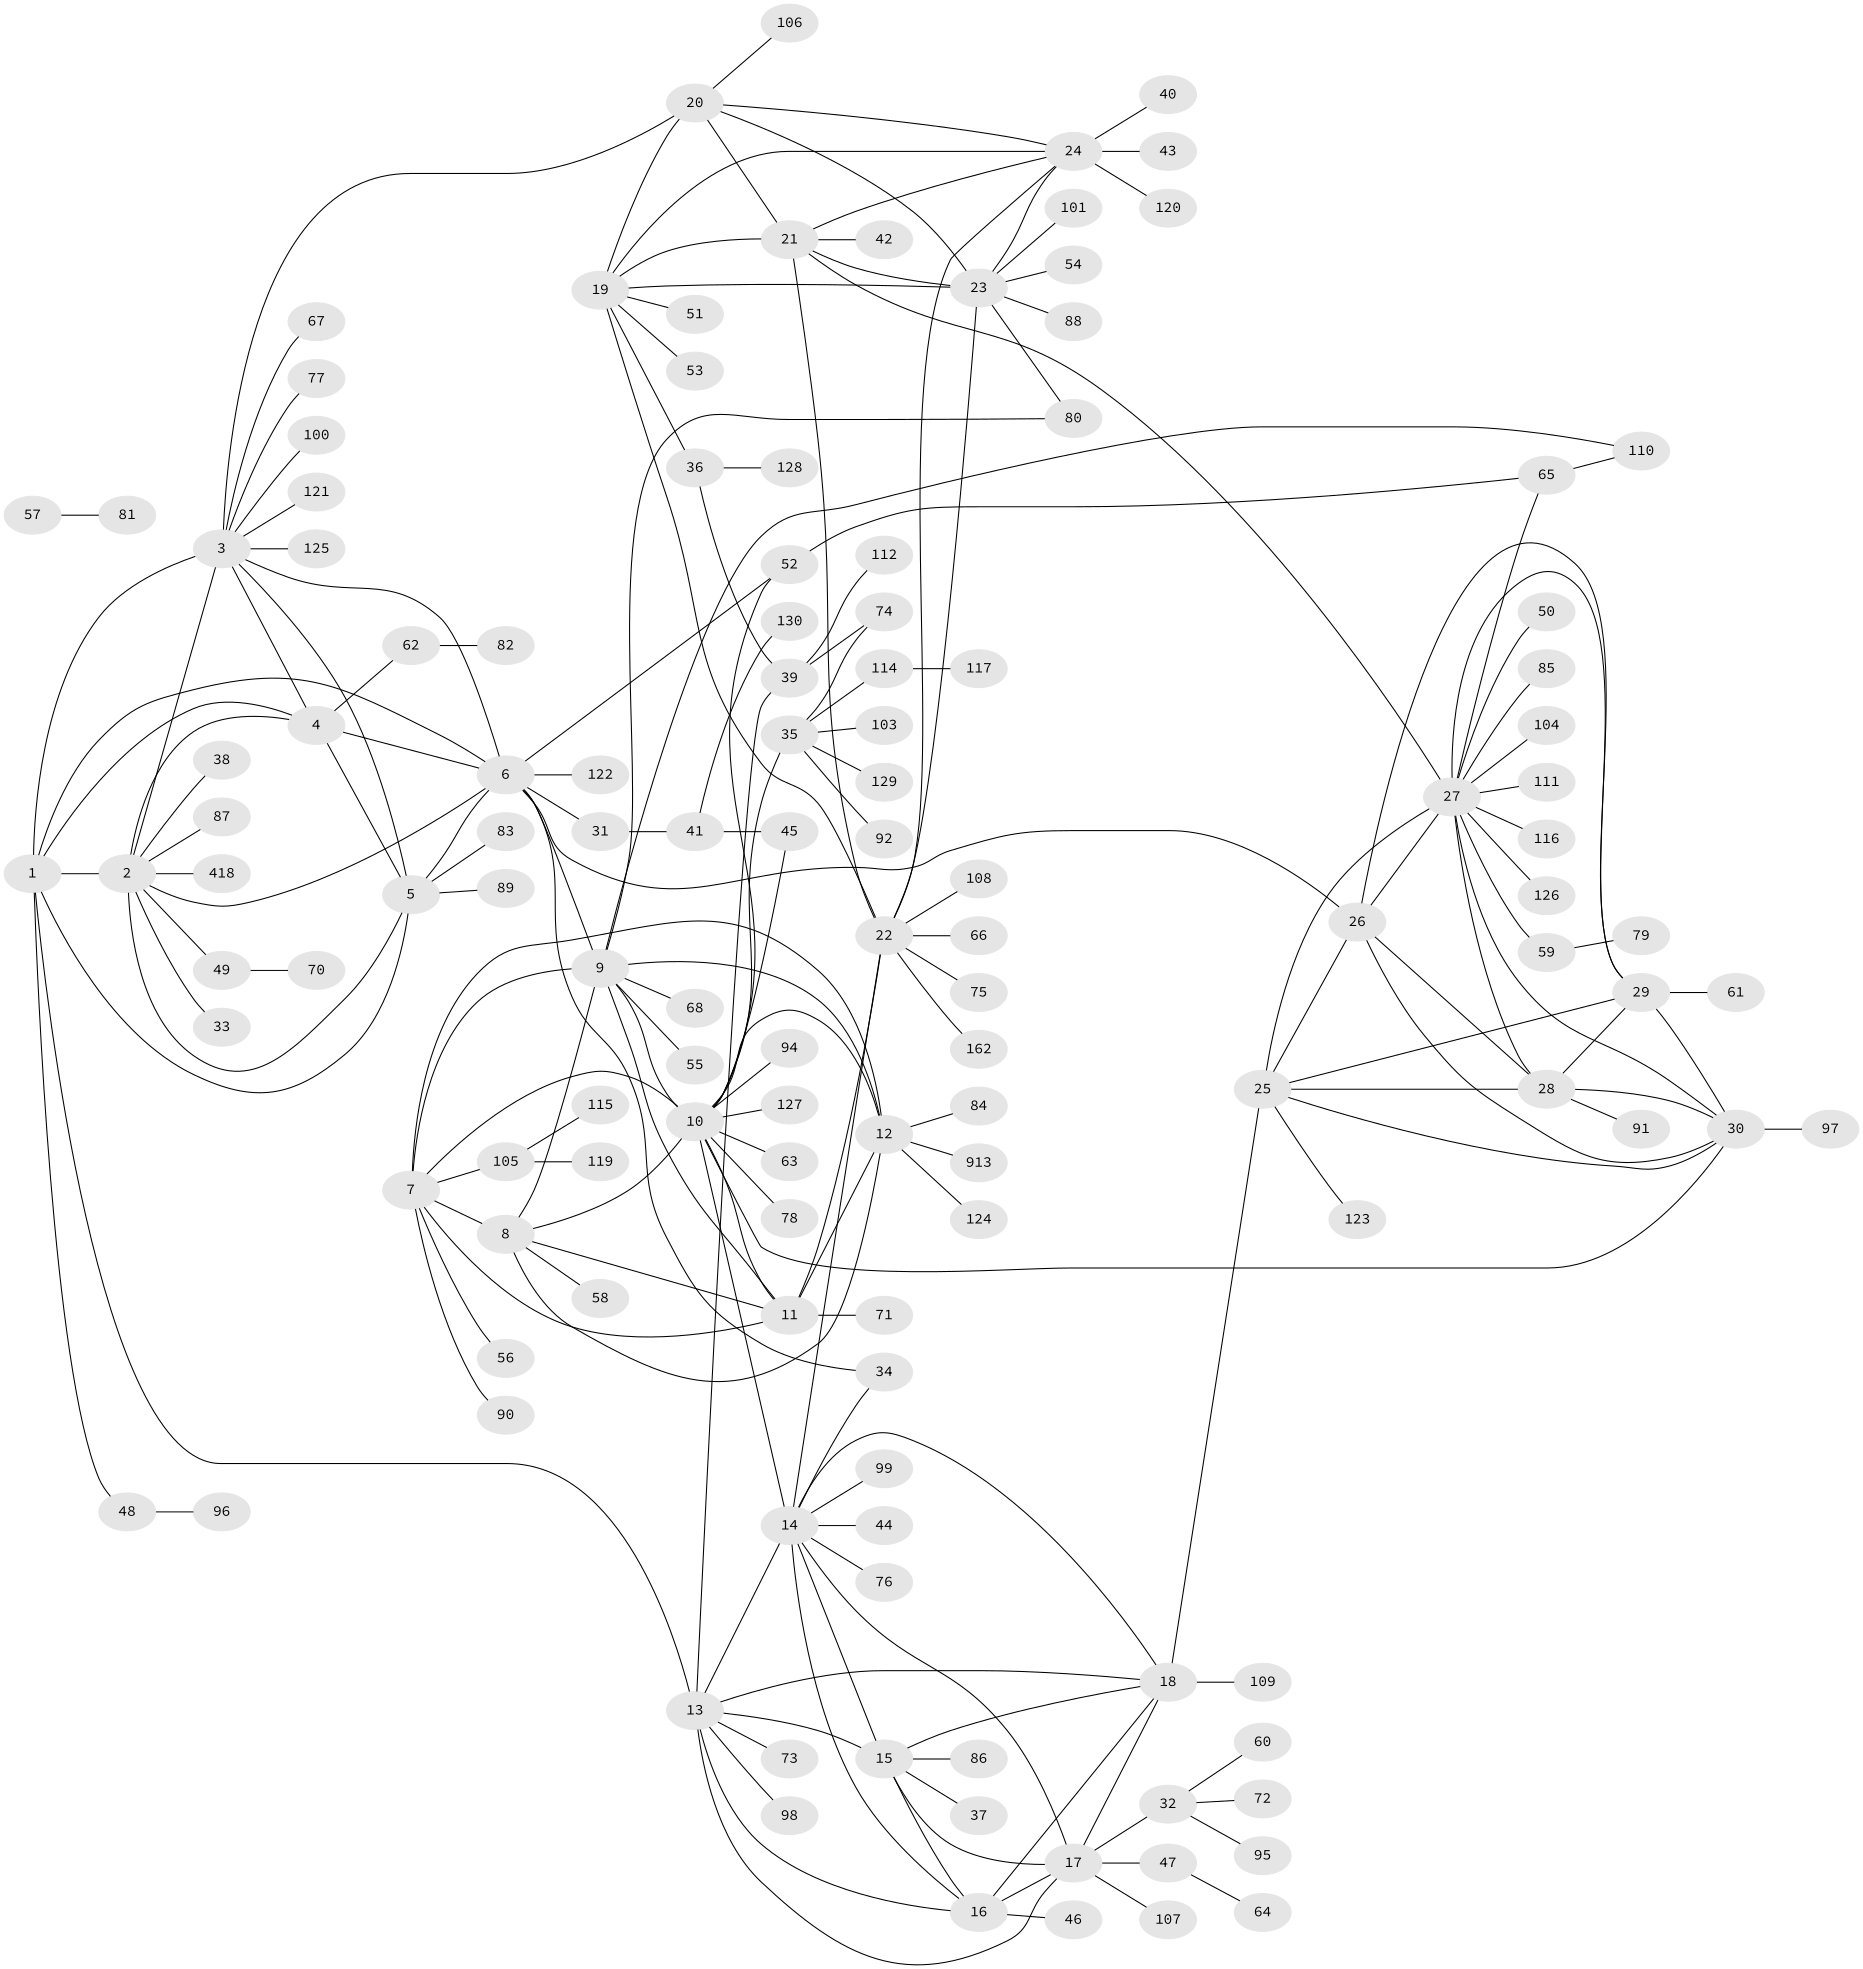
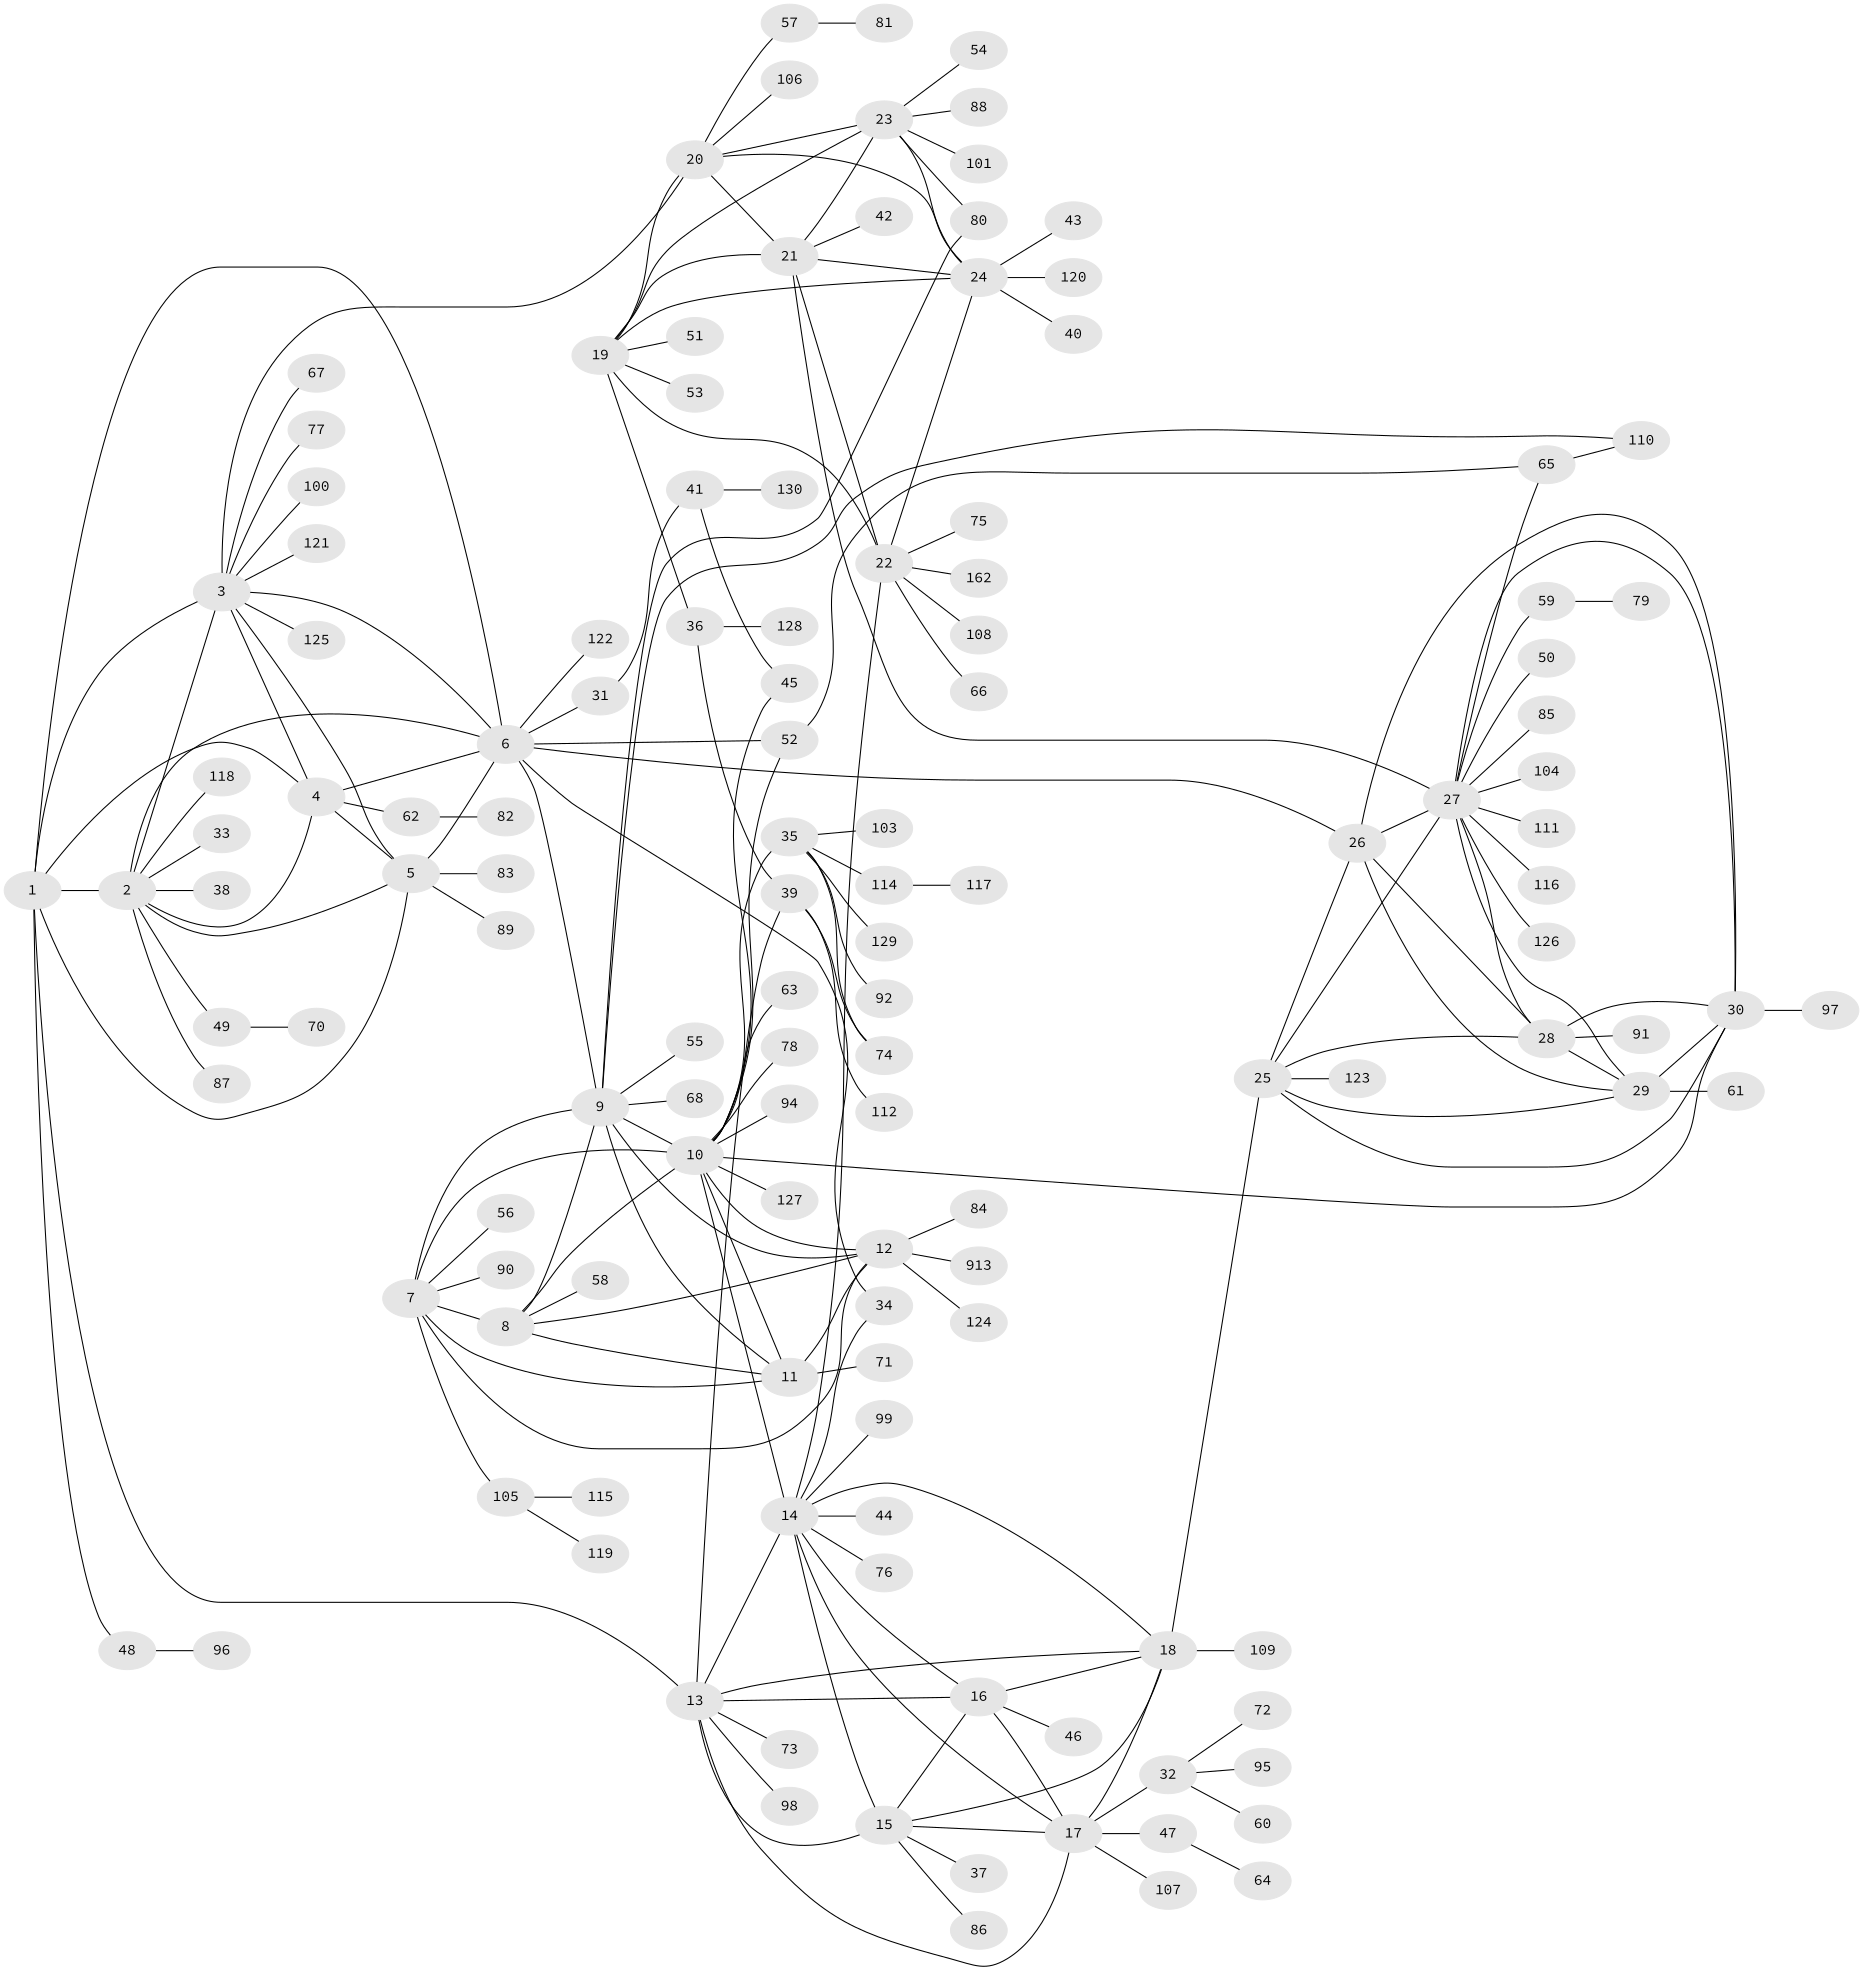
edge "57" -- "20": added
edge "23" -- "22": removed
node "418": label "418" -> "118"
edge "22" -- "11": removed
